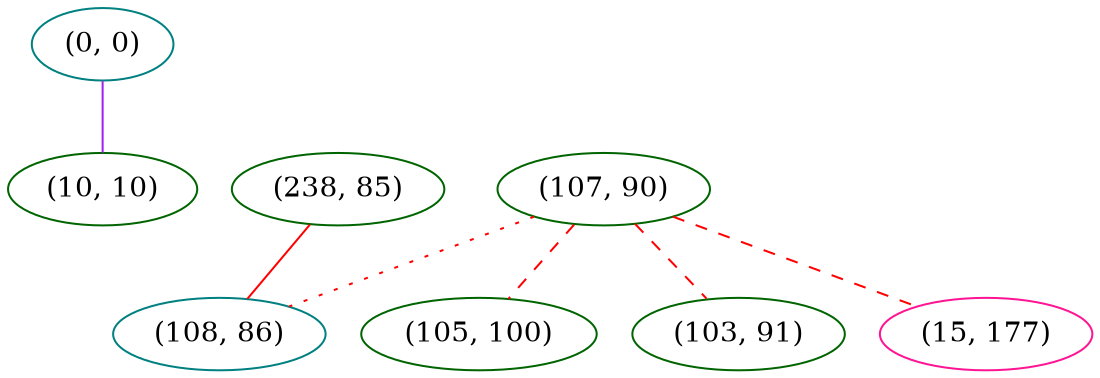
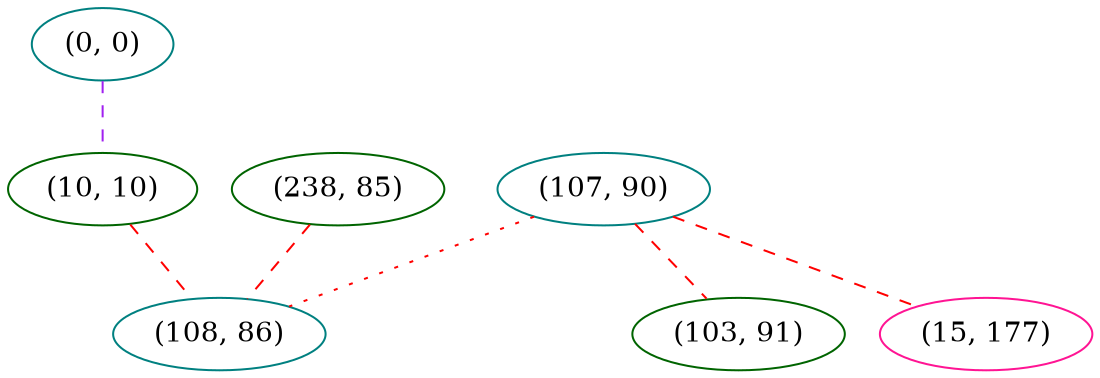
edge "(0, 0)" -- "(10, 10)": style solid -> dashed
node "(107, 90)": color darkgreen -> teal
edge "(10, 10)" -- "(108, 86)": added
edge "(238, 85)" -- "(108, 86)": style solid -> dashed
node "(105, 100)": removed
